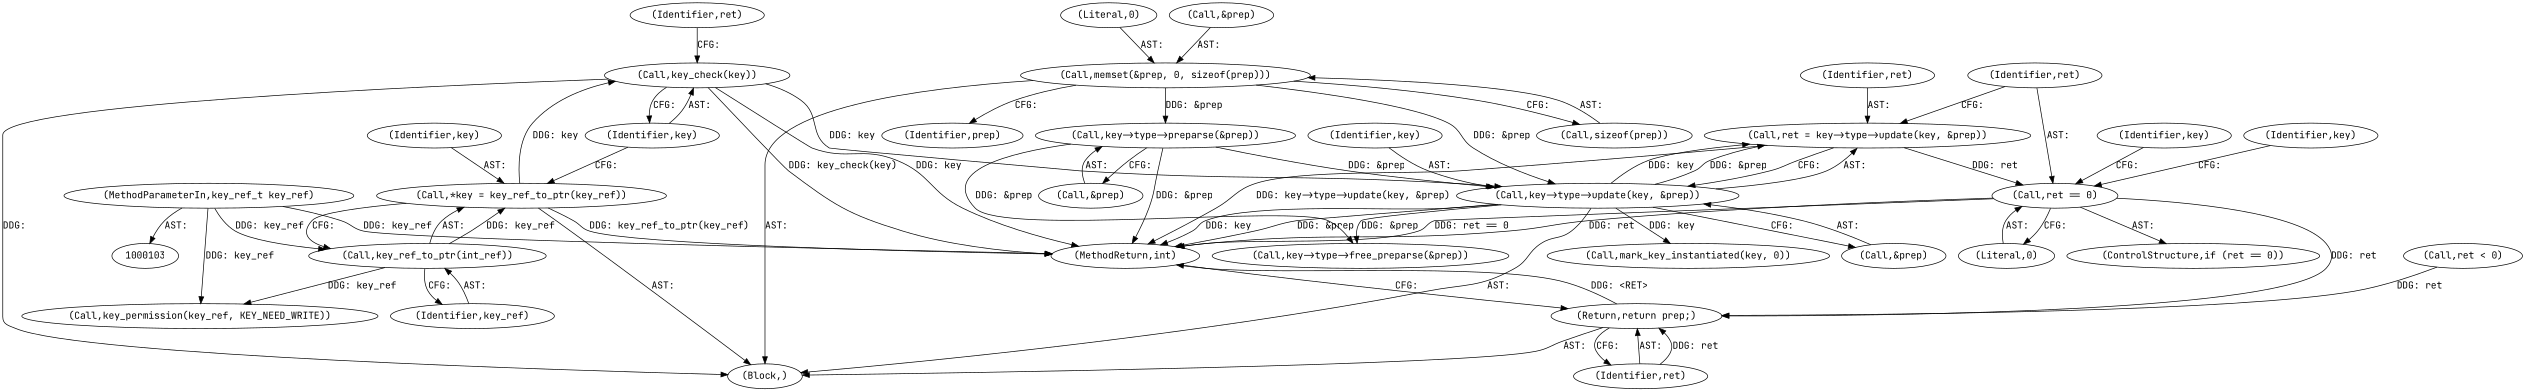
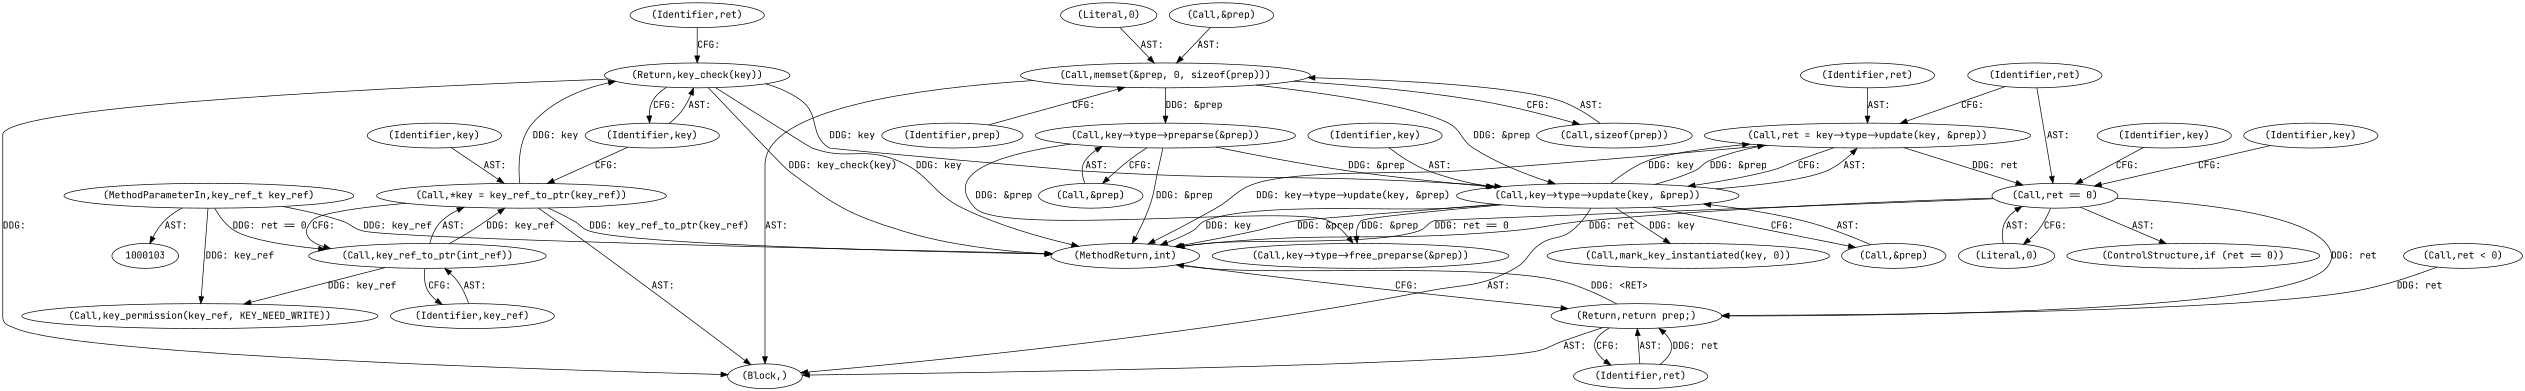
node "(Call,key_check(key))": label "(Call,key_check(key))" -> "(Return,key_check(key))"
edge "(Call,memset(&prep, 0, sizeof(prep)))" -> "(Identifier,prep)": reversed
edge "(MethodParameterIn,key_ref_t key_ref)" -> "(Call,key_ref_to_ptr(int_ref))": label "DDG: key_ref" -> "DDG: ret == 0"
